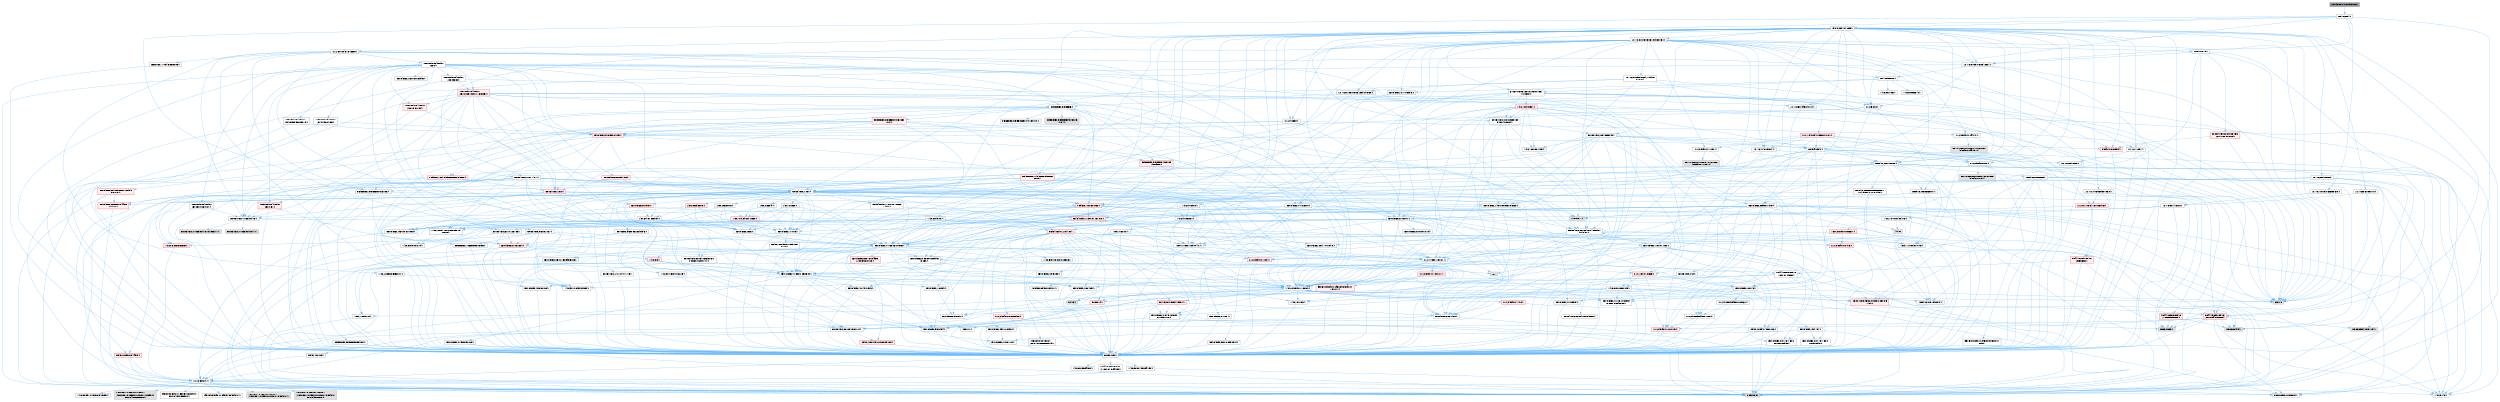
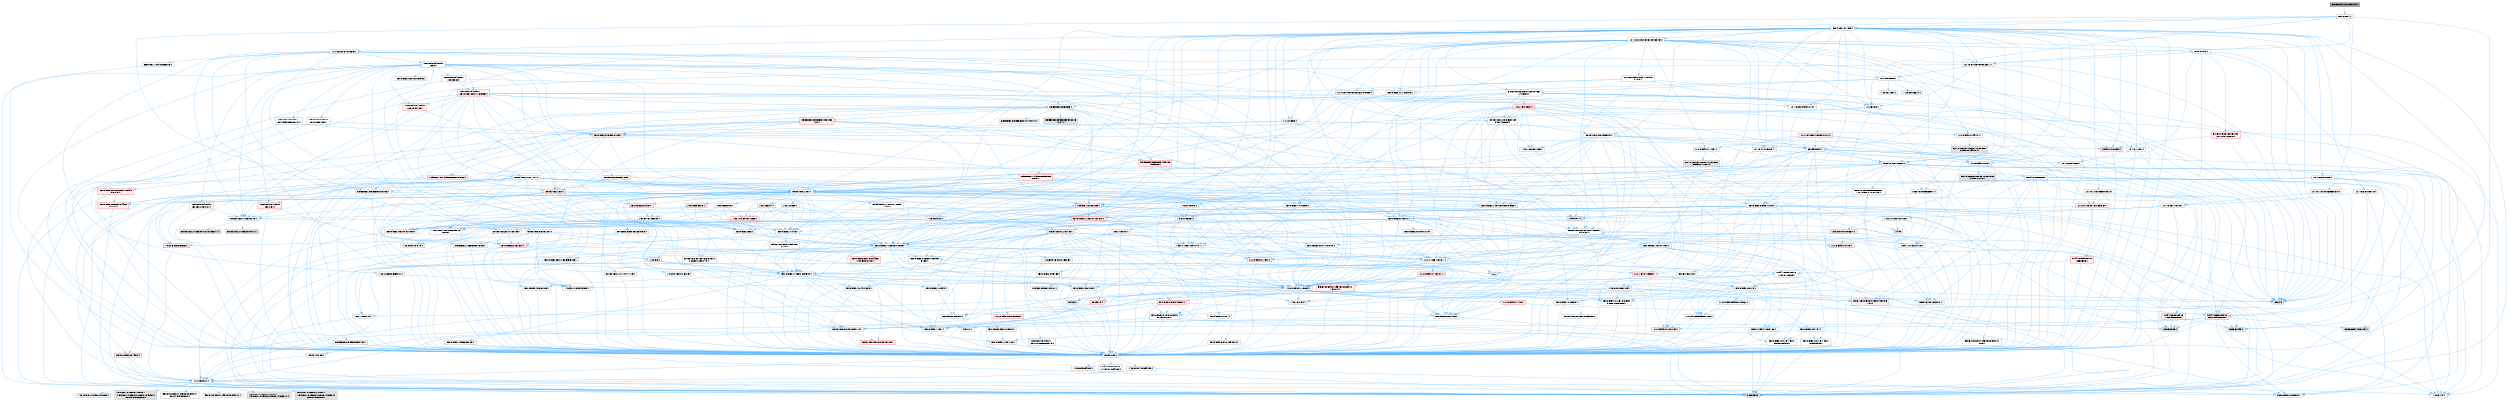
node "Templates/EnableIf.h": label "Templates/EnableIf.h" -> "Templates/Mutex.h"
